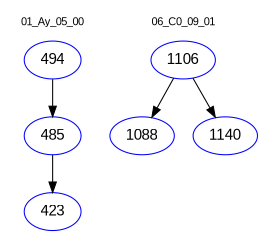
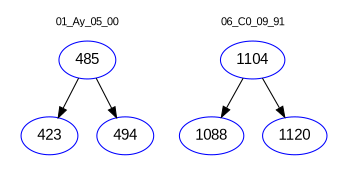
cluster "06_C0_09_01": label "06_C0_09_01" -> "06_C0_09_91"
node "1106": label "1106" -> "1104"
edge "494" -> "485": reversed
node "1140": label "1140" -> "1120"
